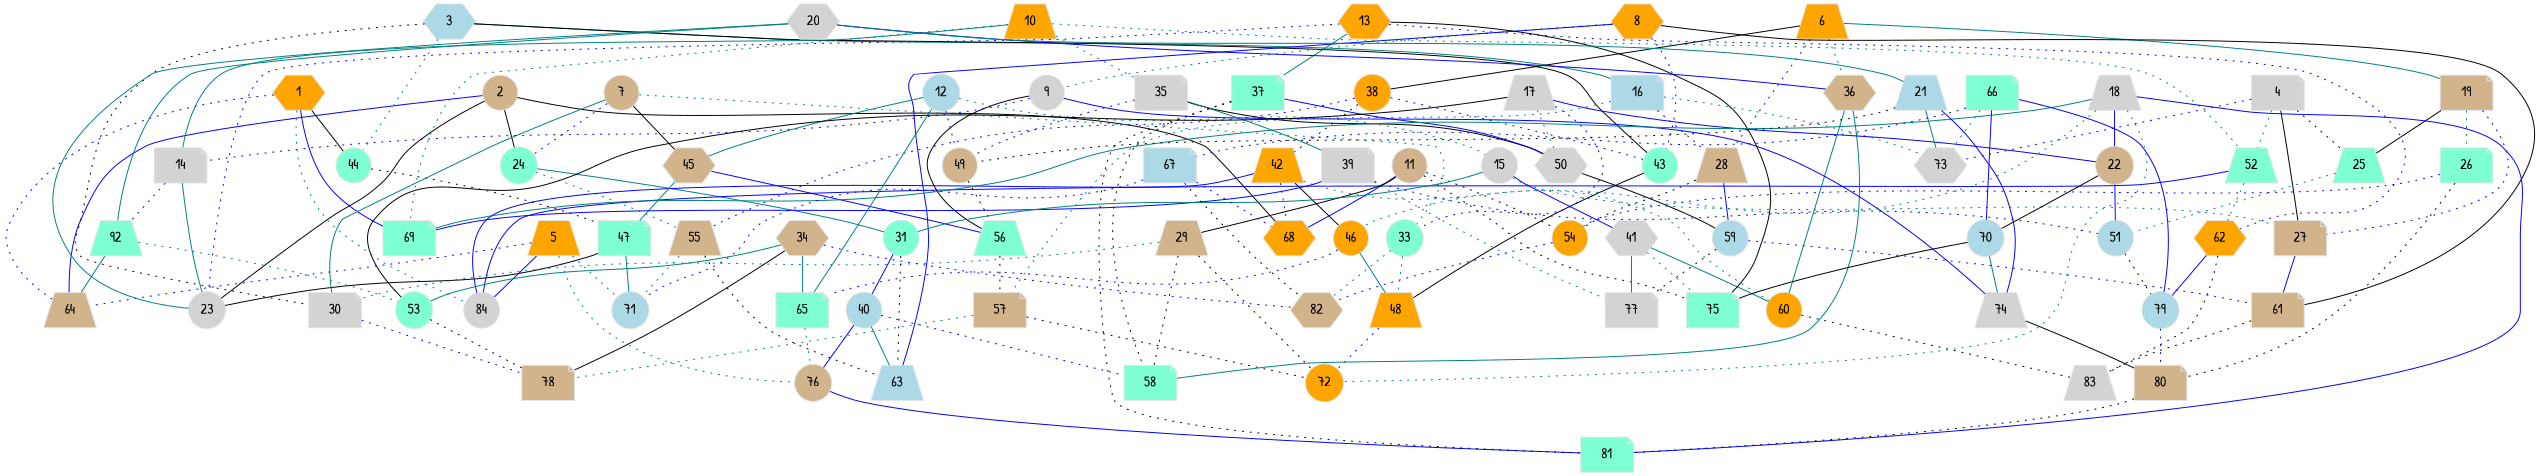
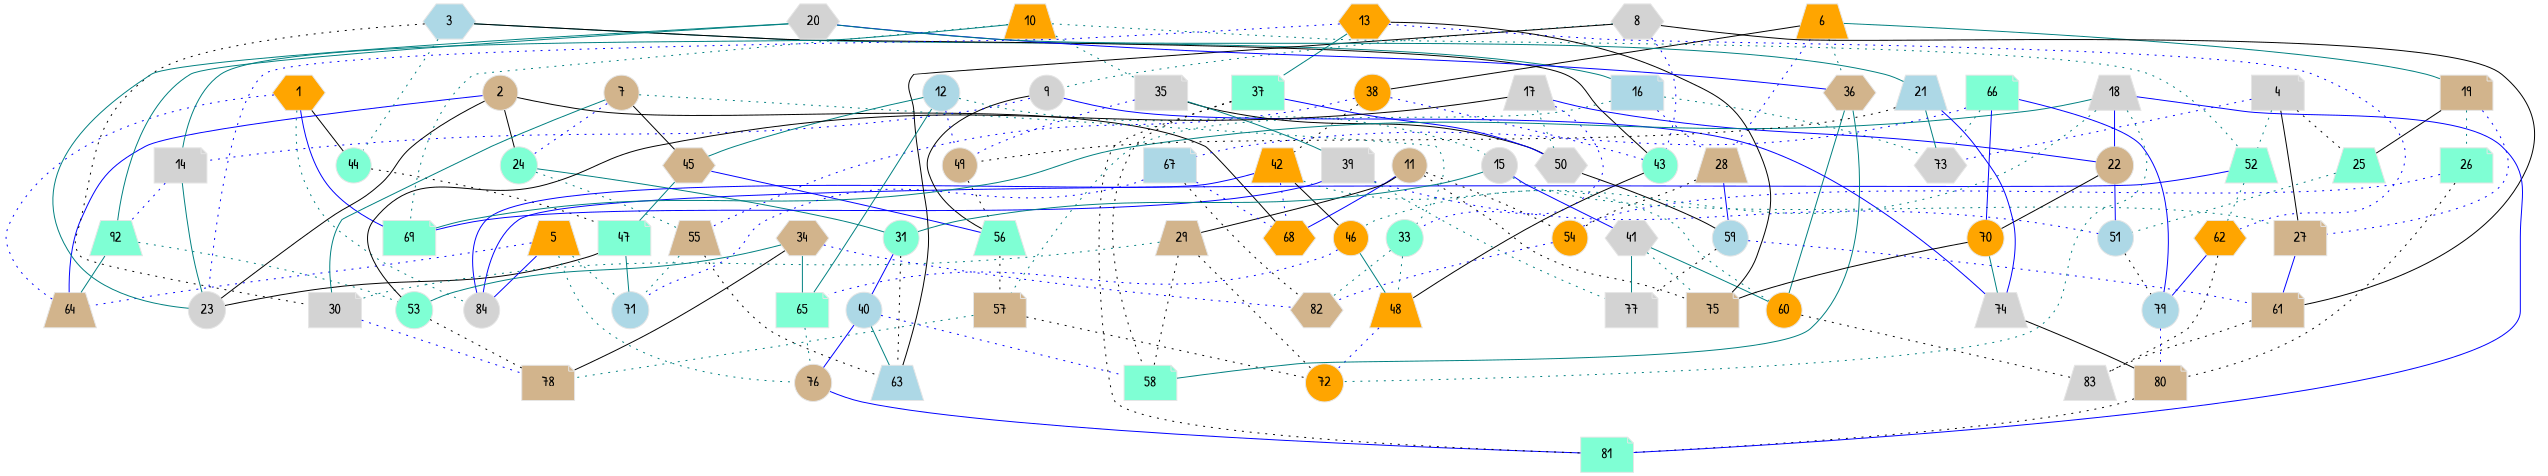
node "8": fillcolor orange -> lightgrey
edge "8" -- "63": color blue -> black
node "70": fillcolor lightblue -> orange
node "75": fillcolor aquamarine -> tan
